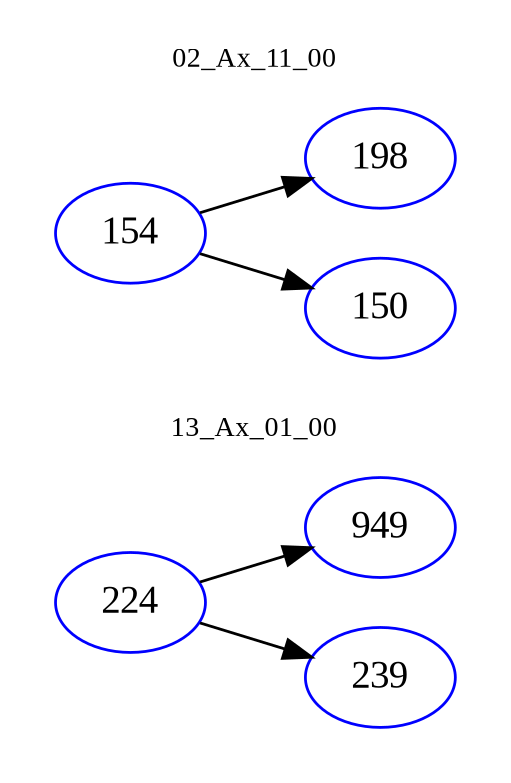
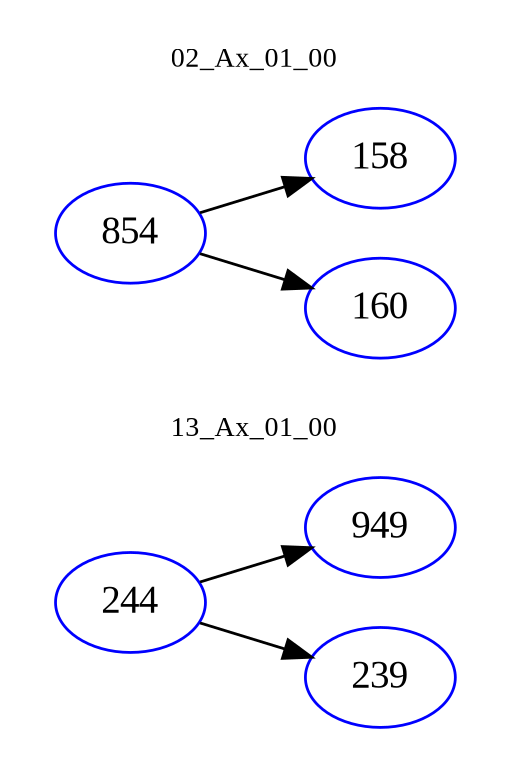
cluster "02_Ax_11_00": label "02_Ax_11_00" -> "02_Ax_01_00"
node "198": label "198" -> "158"
node "154": label "154" -> "854"
node "150": label "150" -> "160"
node "224": label "224" -> "244"
